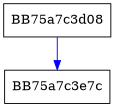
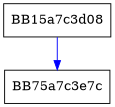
node "BB75a7c3d08": label "BB75a7c3d08" -> "BB15a7c3d08"
